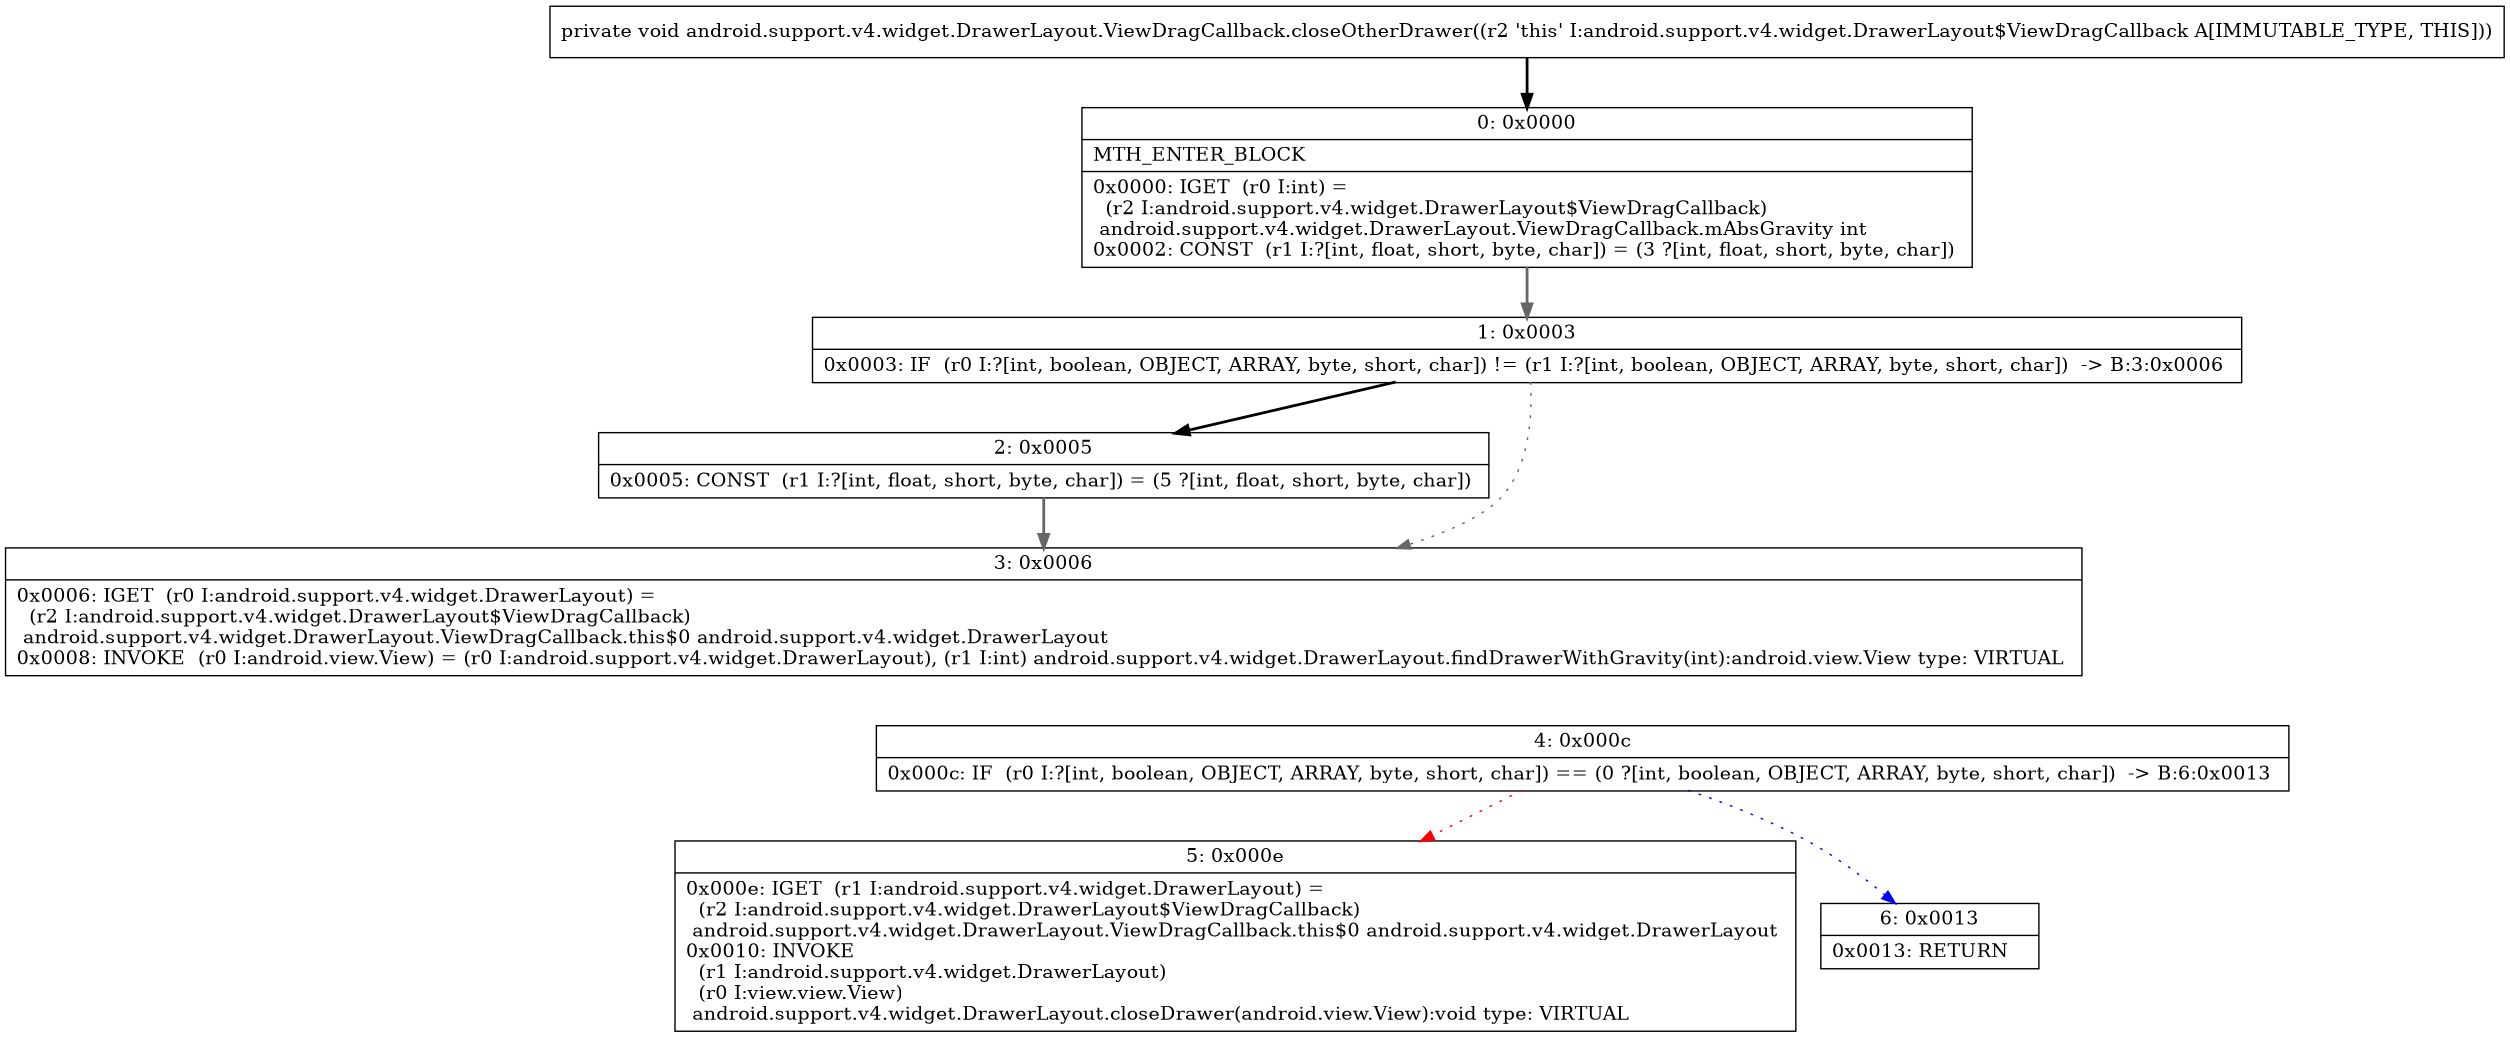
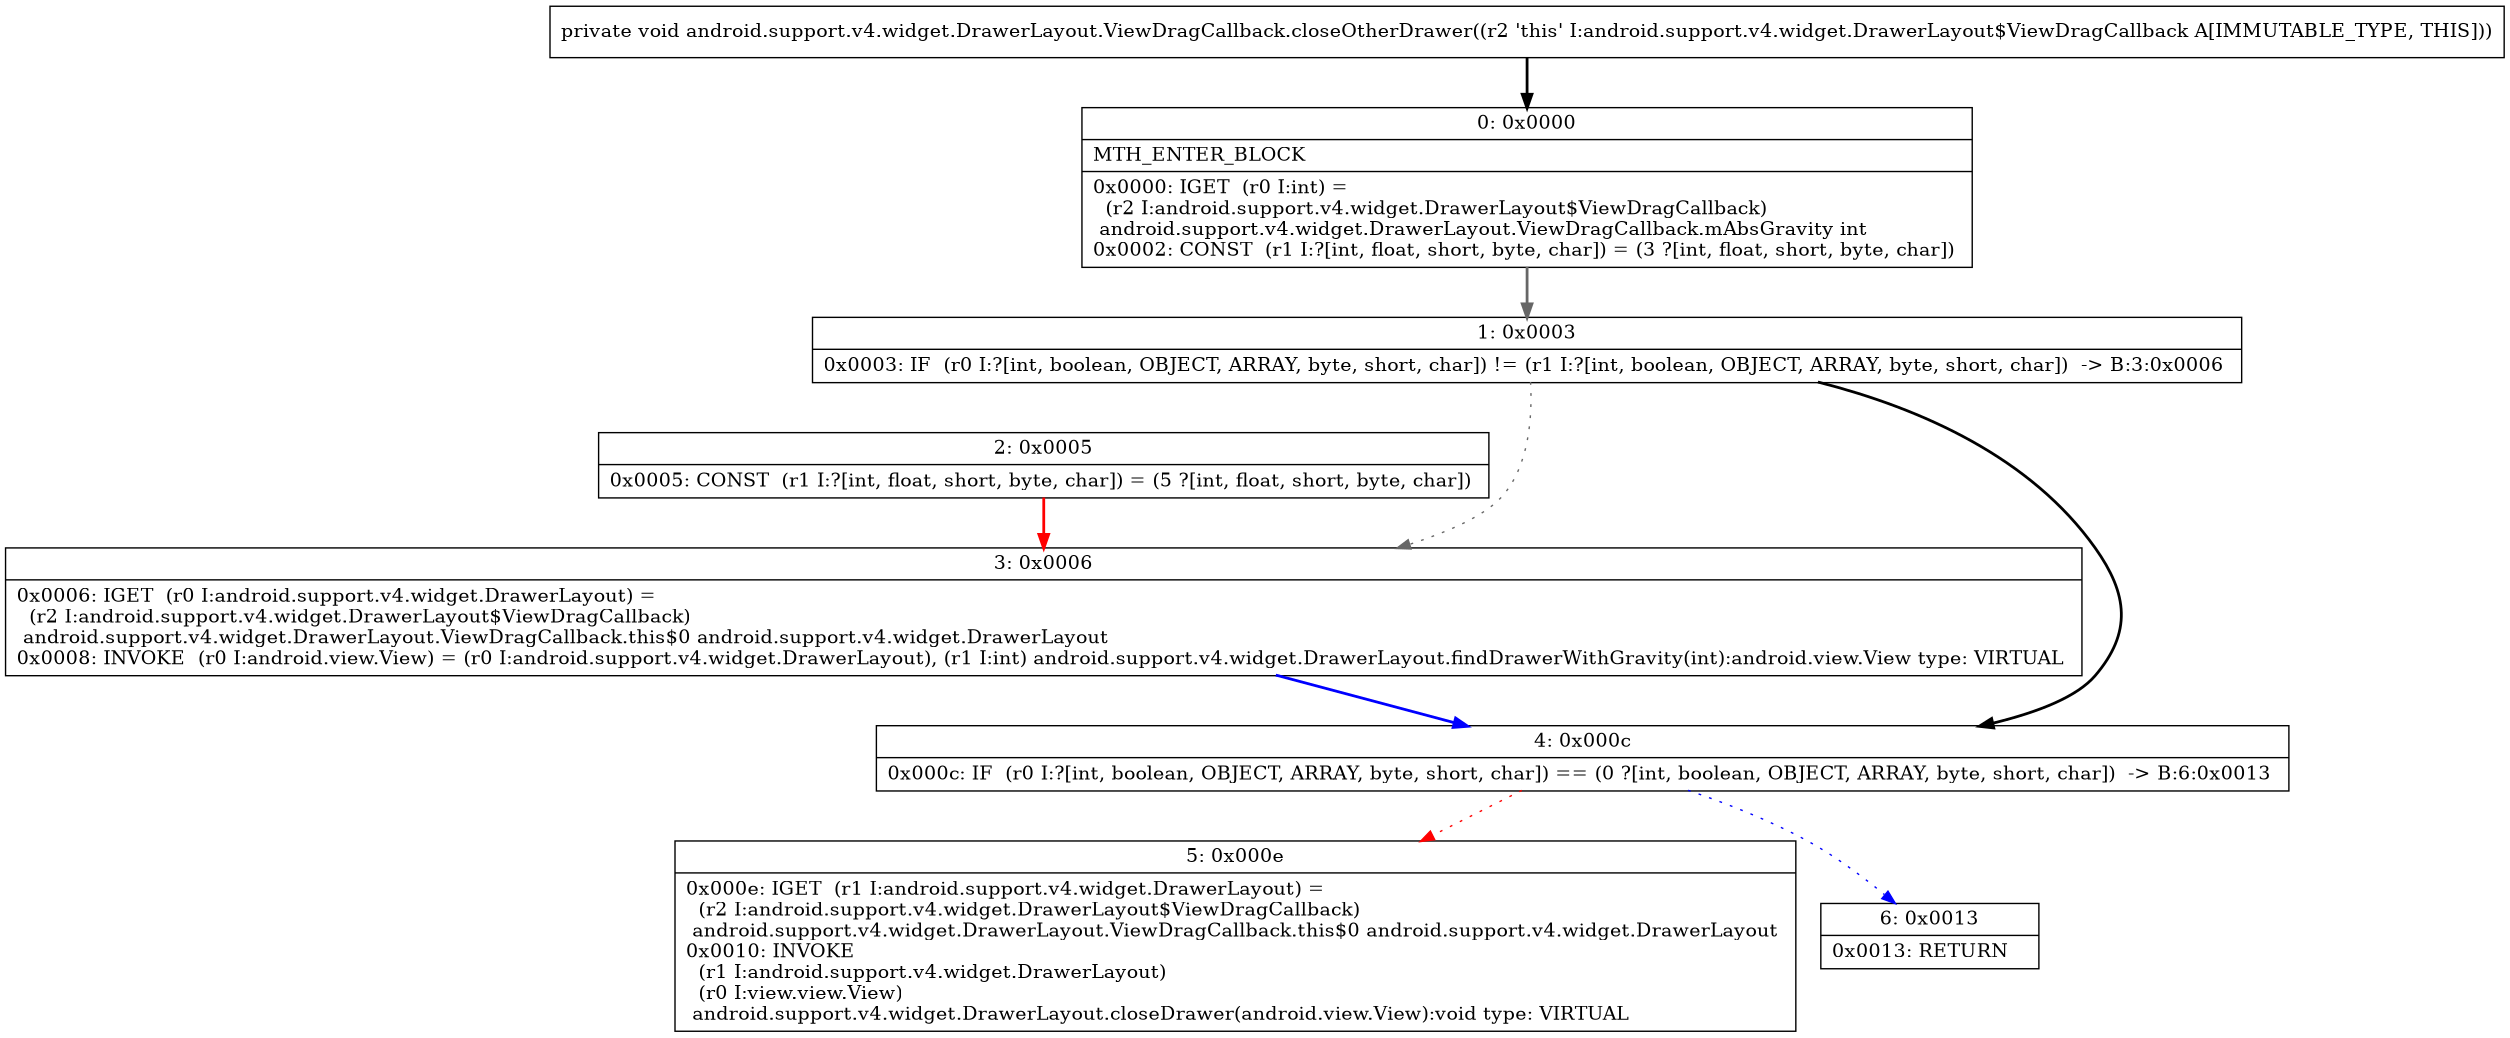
edge "1: 0x0003" -> "2: 0x0005": now "1: 0x0003" -> "4: 0x000c"
edge "2: 0x0005" -> "3: 0x0006": color gray40 -> red
edge "3: 0x0006" -> "4: 0x000c": added
